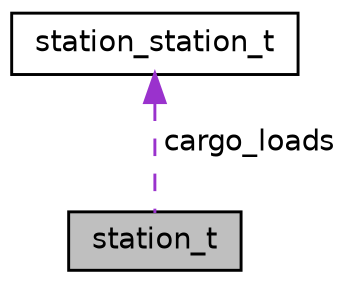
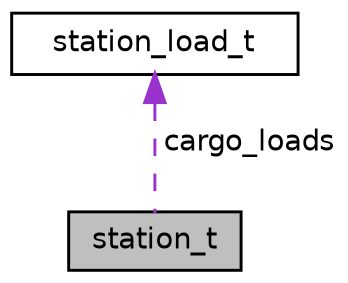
node "station_station_t": label "station_station_t" -> "station_load_t"
